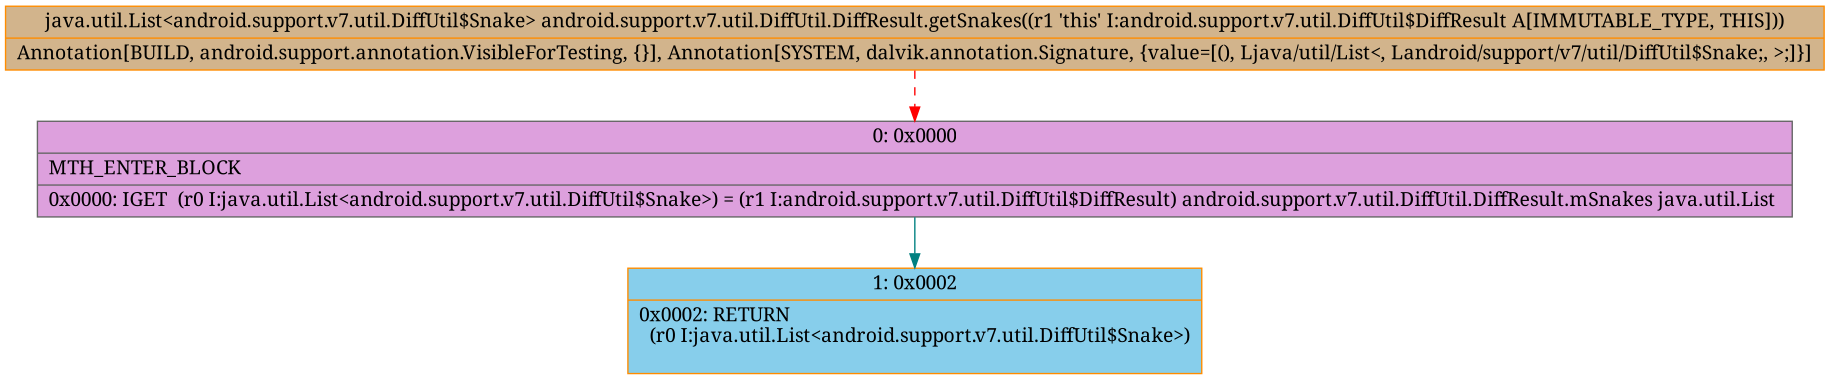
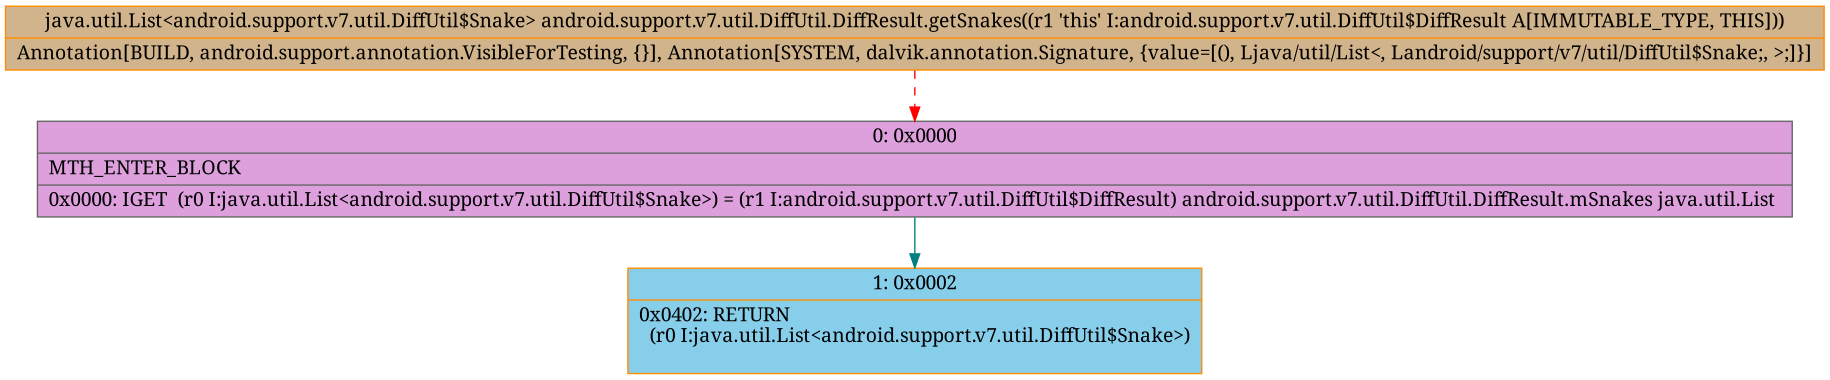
node "1: 0x0002": text "0x0002: RETURN" -> "0x0402: RETURN"
